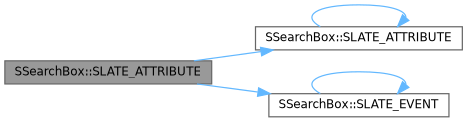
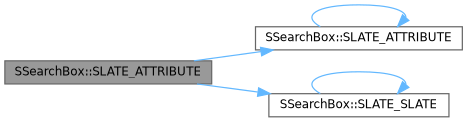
node "SSearchBox::SLATE_EVENT": label "SSearchBox::SLATE_EVENT" -> "SSearchBox::SLATE_SLATE"
